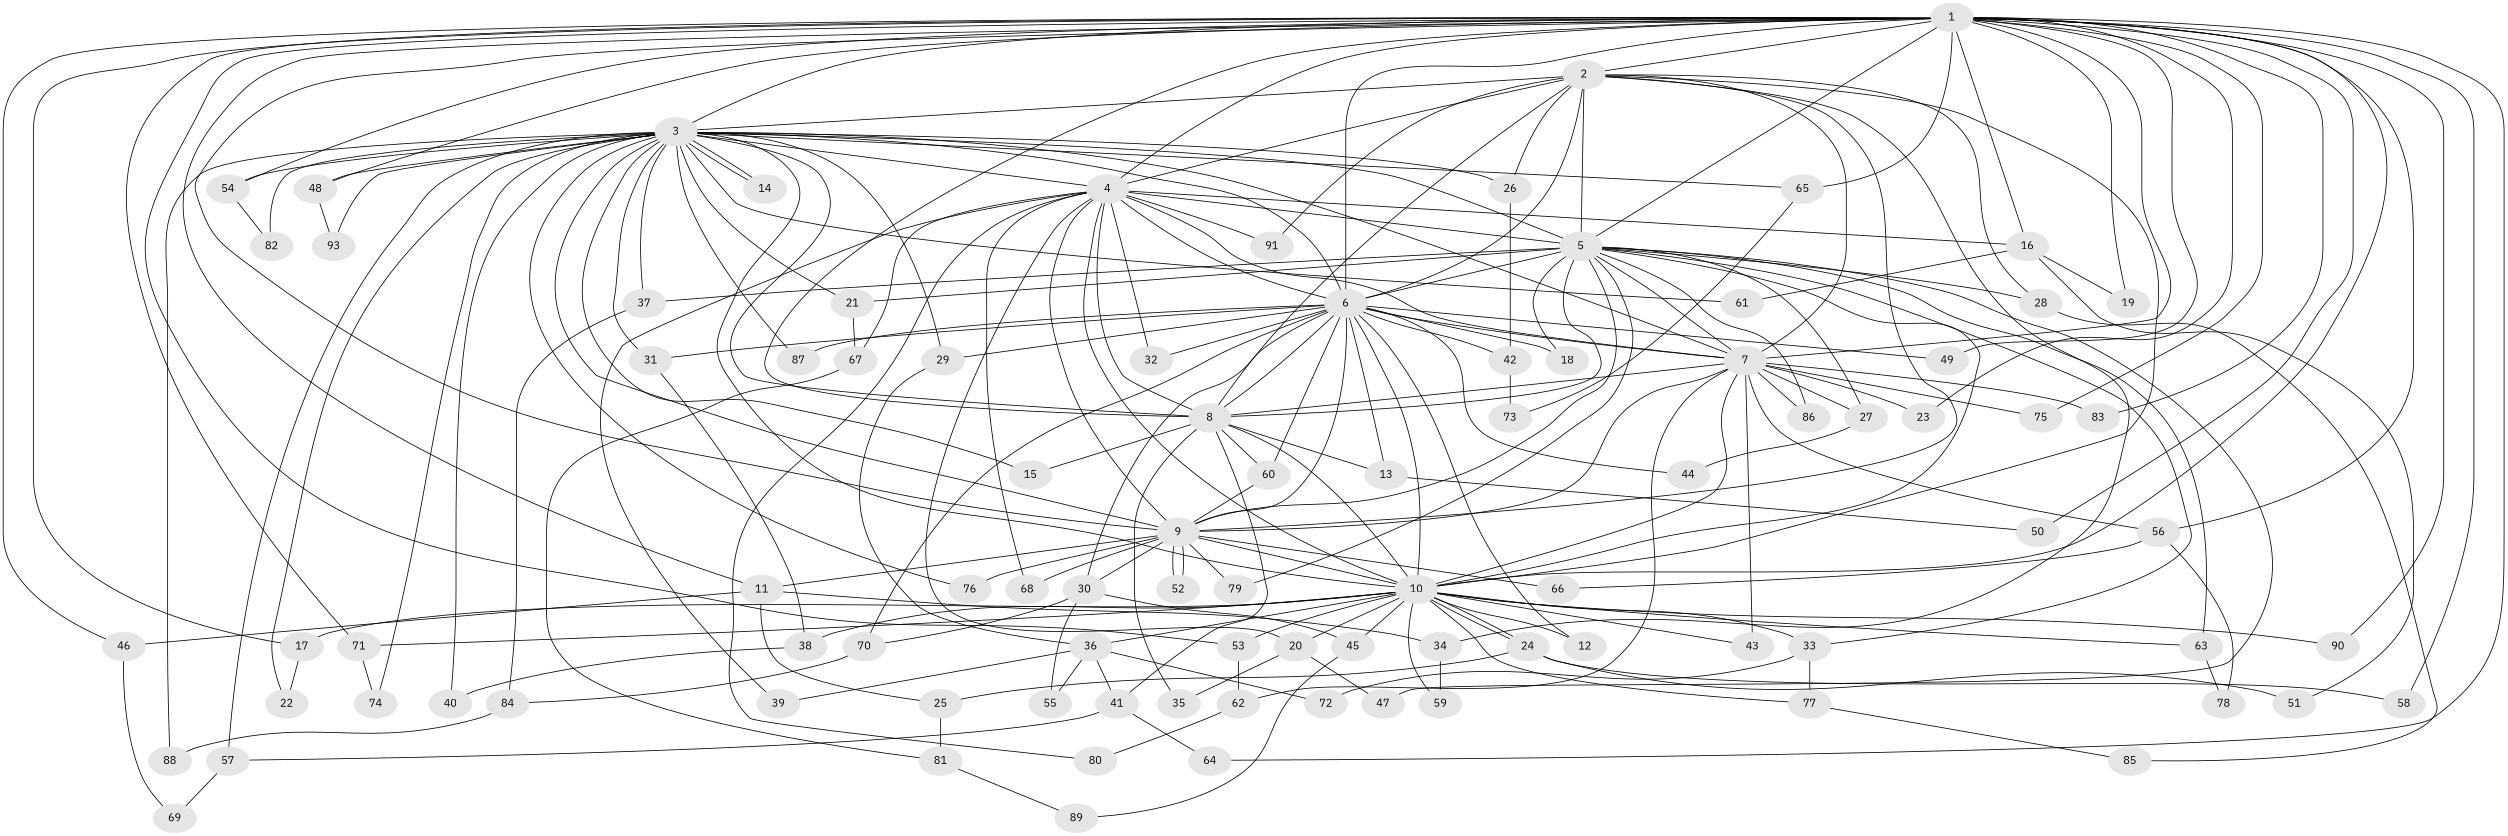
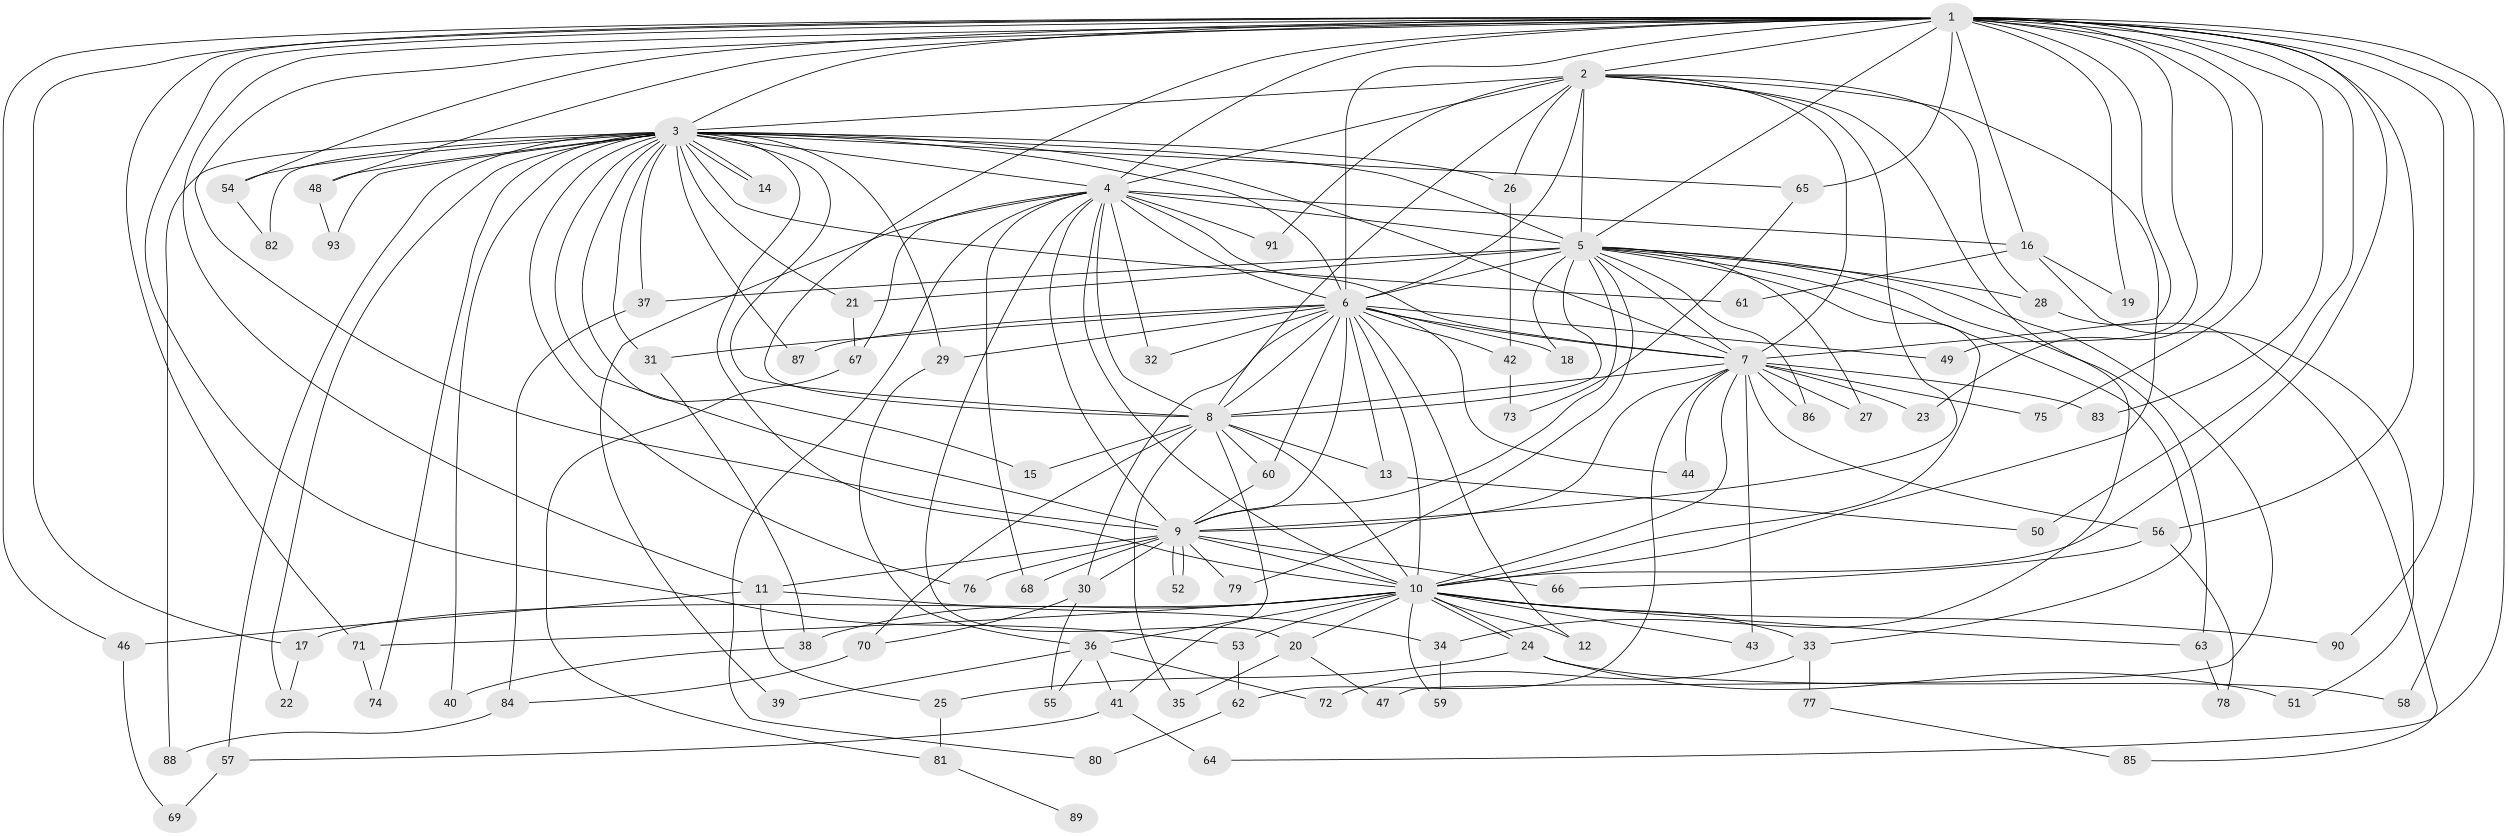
edge "6" -- "70": now "8" -- "70"
edge "27" -- "44": now "7" -- "44"
node "45": removed
edge "10" -- "77": removed
